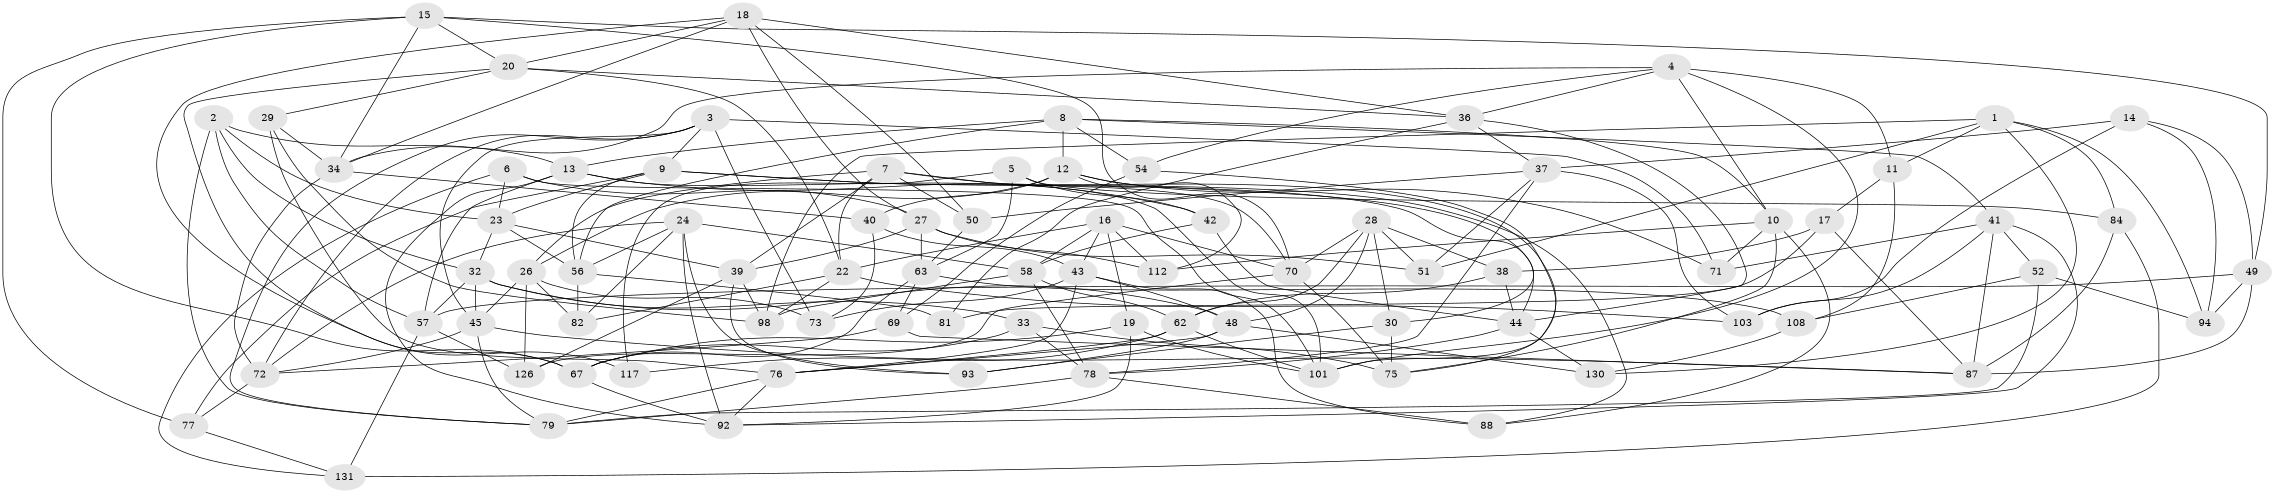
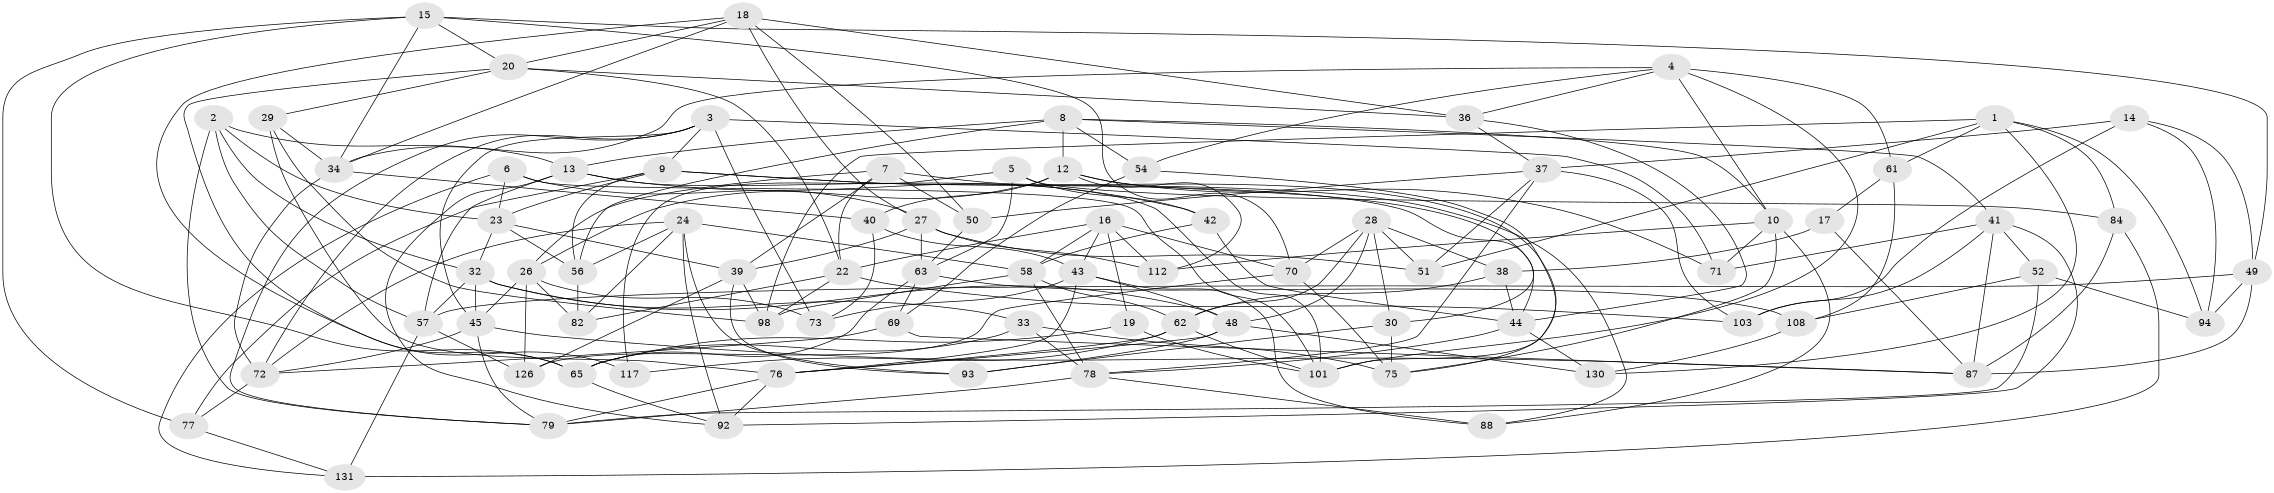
node "11": label "11" -> "61"
edge "7" -- "70": removed
node "81": removed
node "67": label "67" -> "65"
edge "19" -- "92": removed
